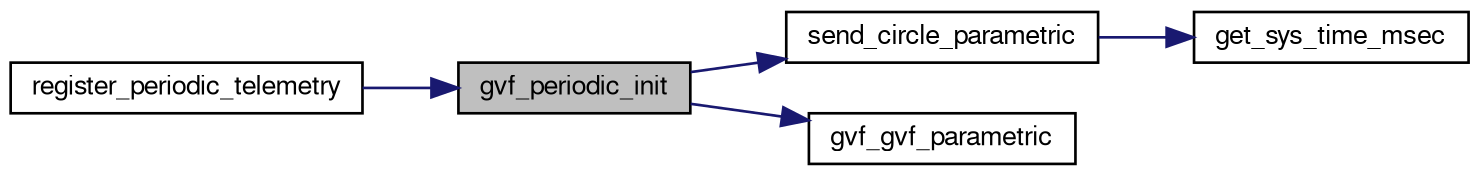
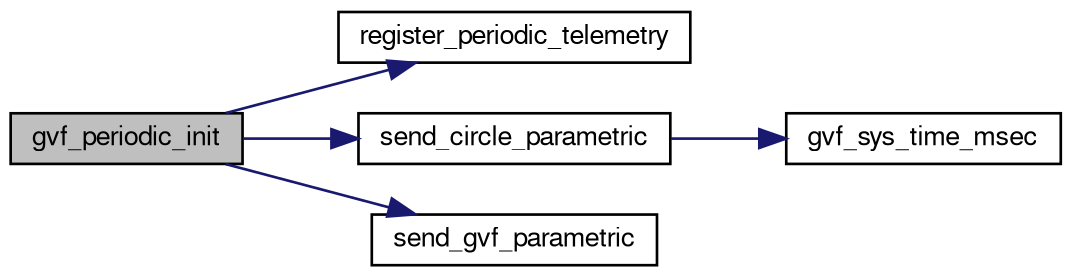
node "get_sys_time_msec": label "get_sys_time_msec" -> "gvf_sys_time_msec"
edge "register_periodic_telemetry" -> "gvf_periodic_init": reversed
node "gvf_gvf_parametric": label "gvf_gvf_parametric" -> "send_gvf_parametric"
